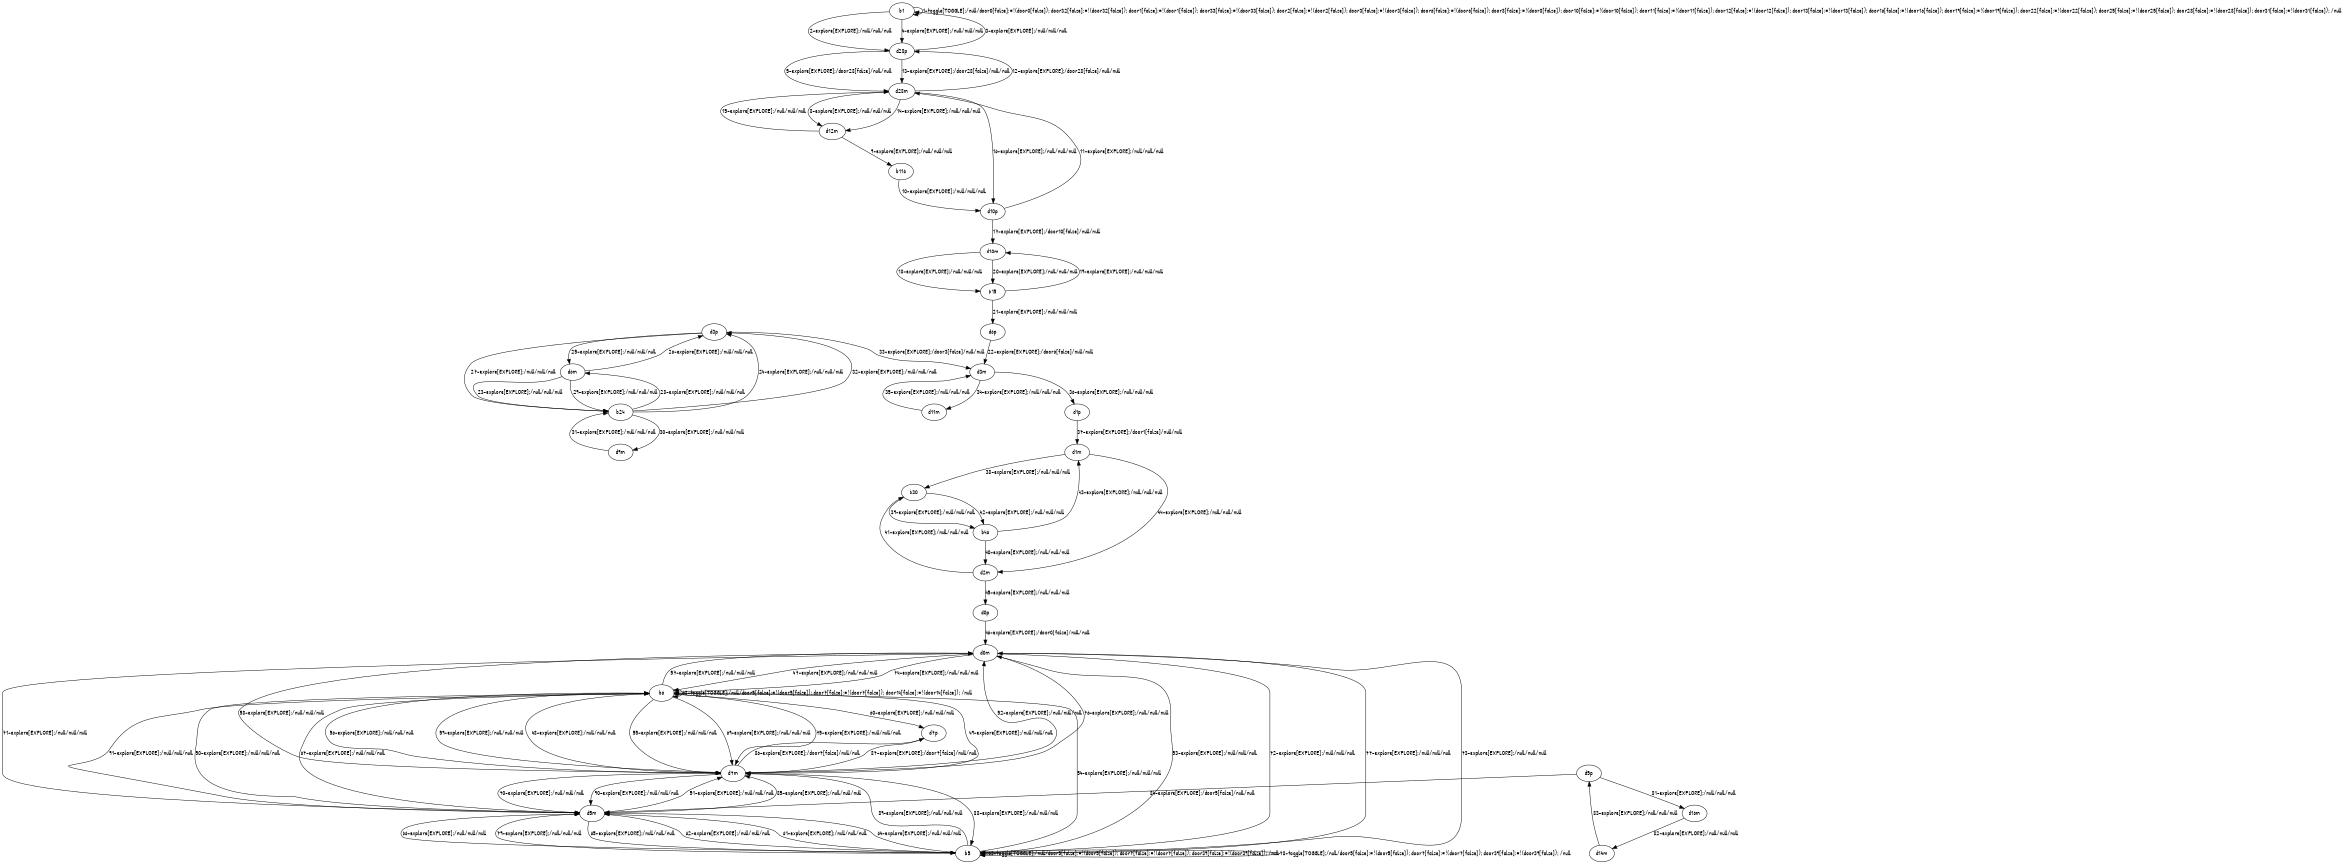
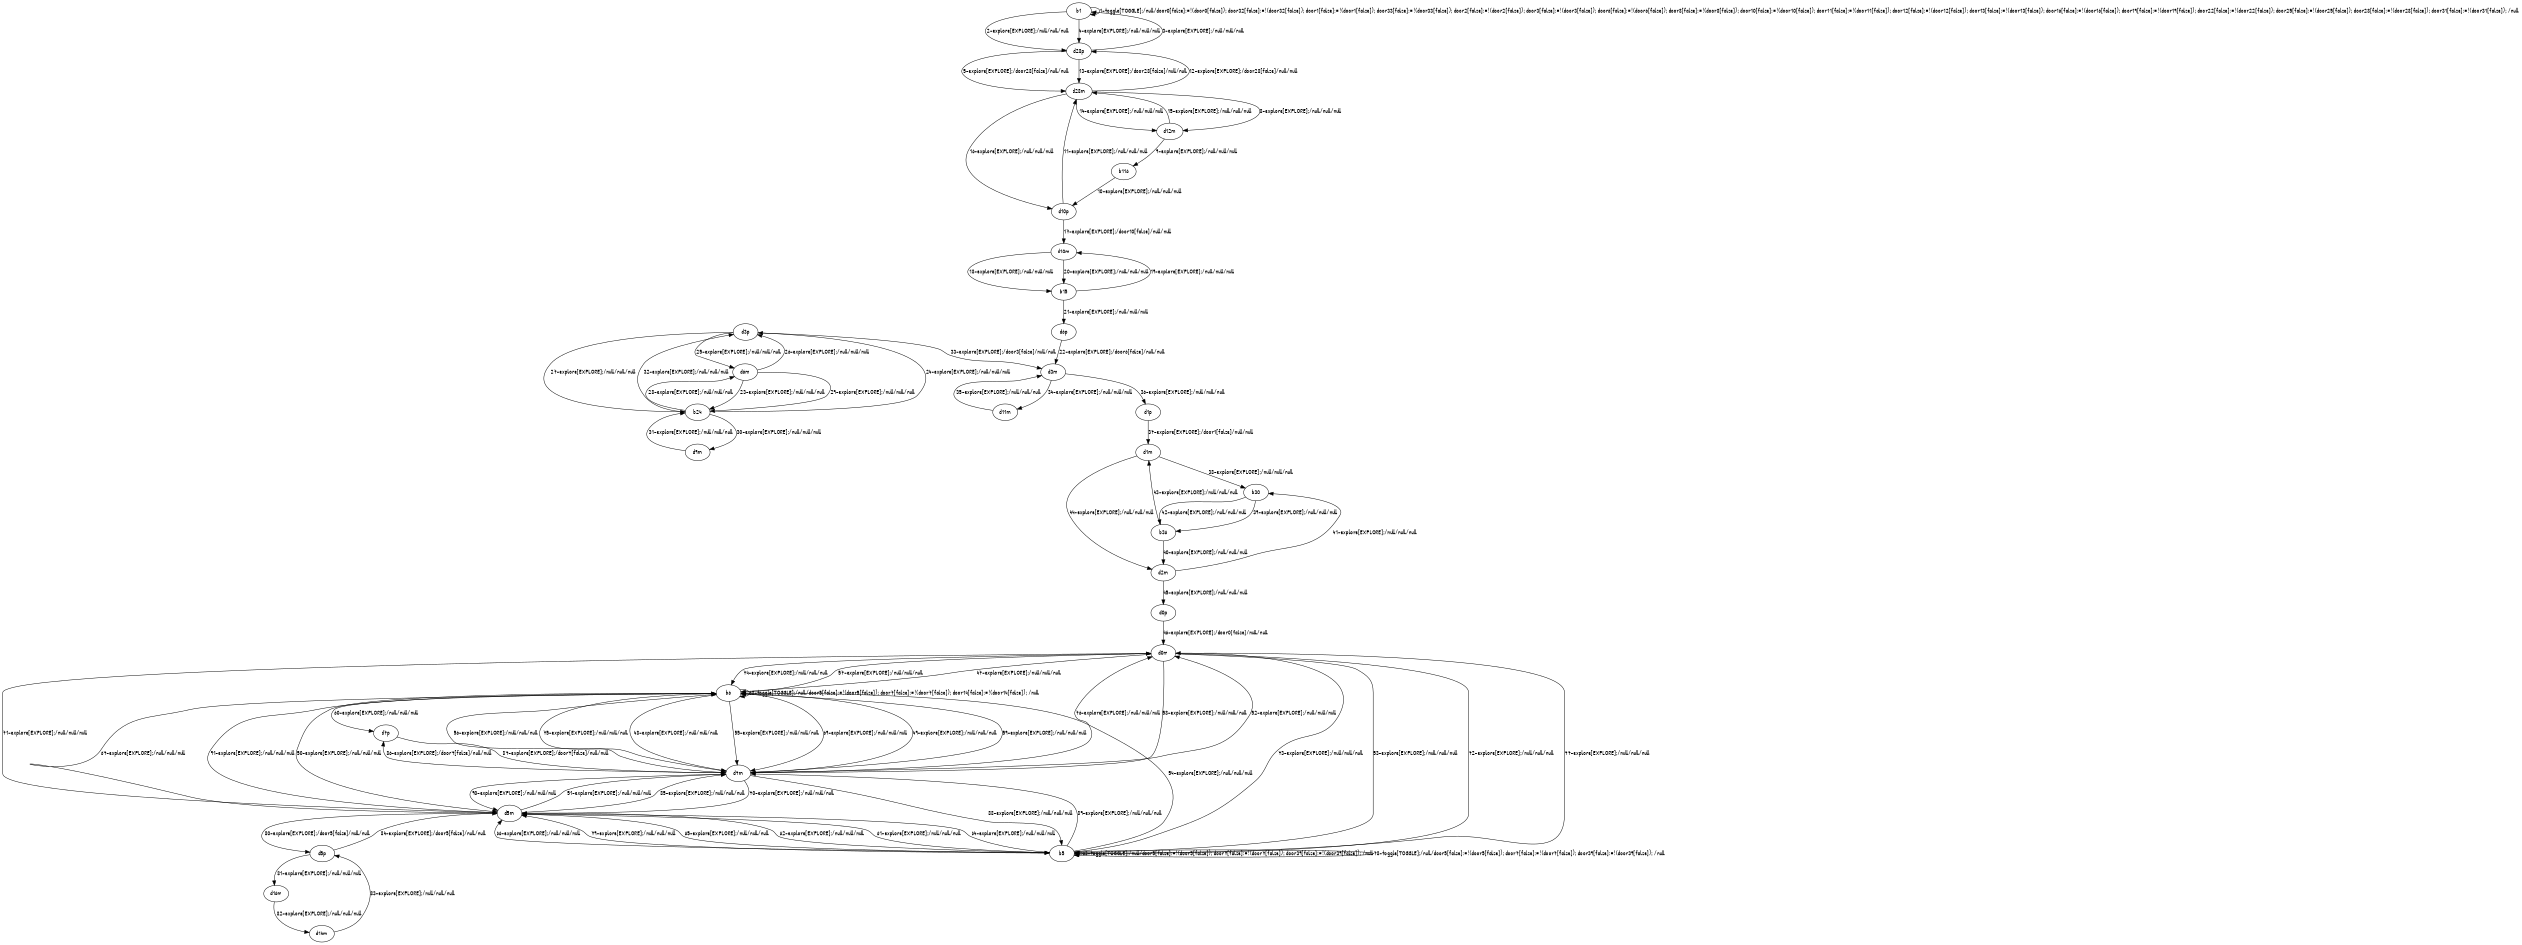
node "b46": label "b46" -> "b36"
edge "d5m" -> "d5p": added, label "80-explore[EXPLORE];/door5[false]/null/null"
